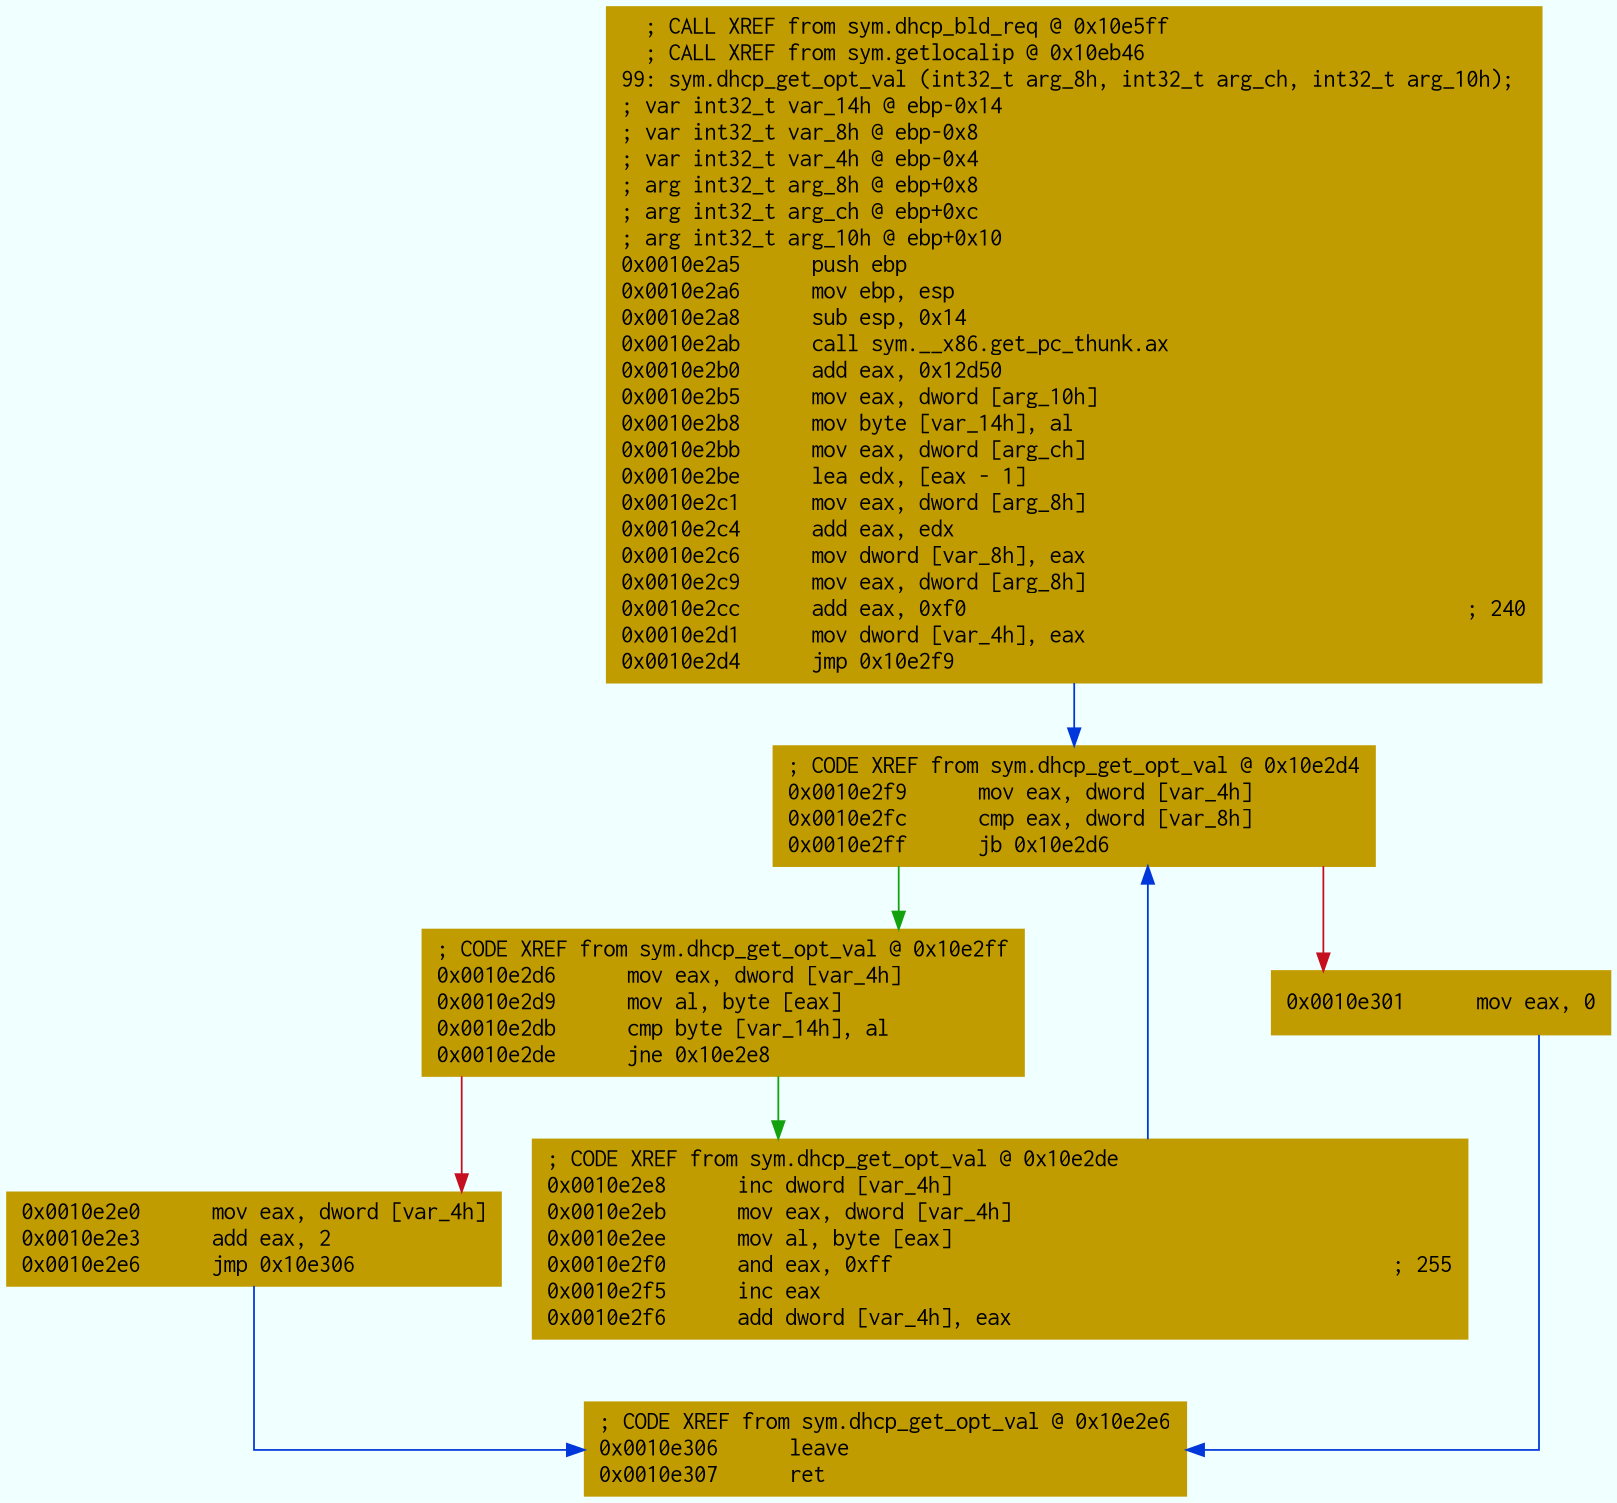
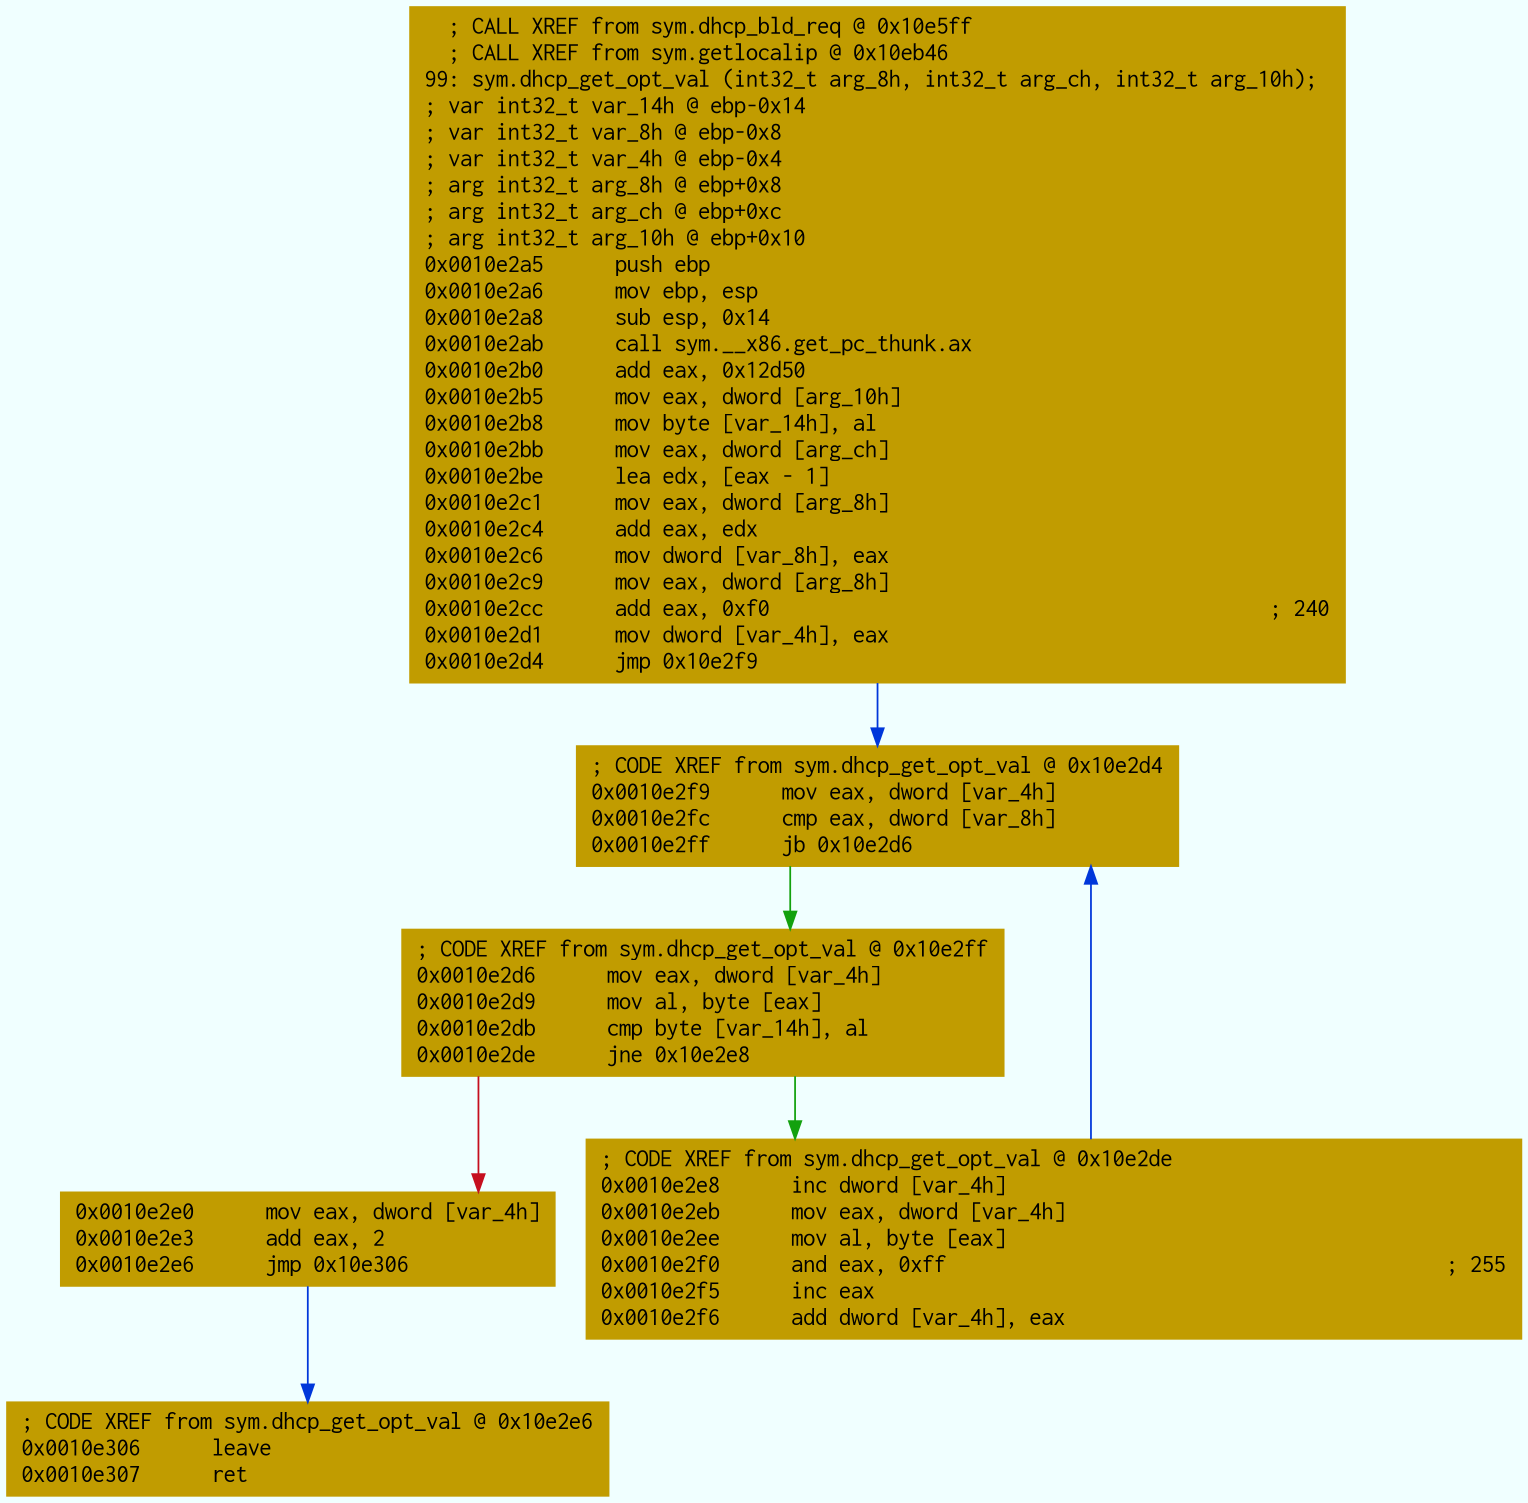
node "0x0010e301      mov eax, 0": removed
